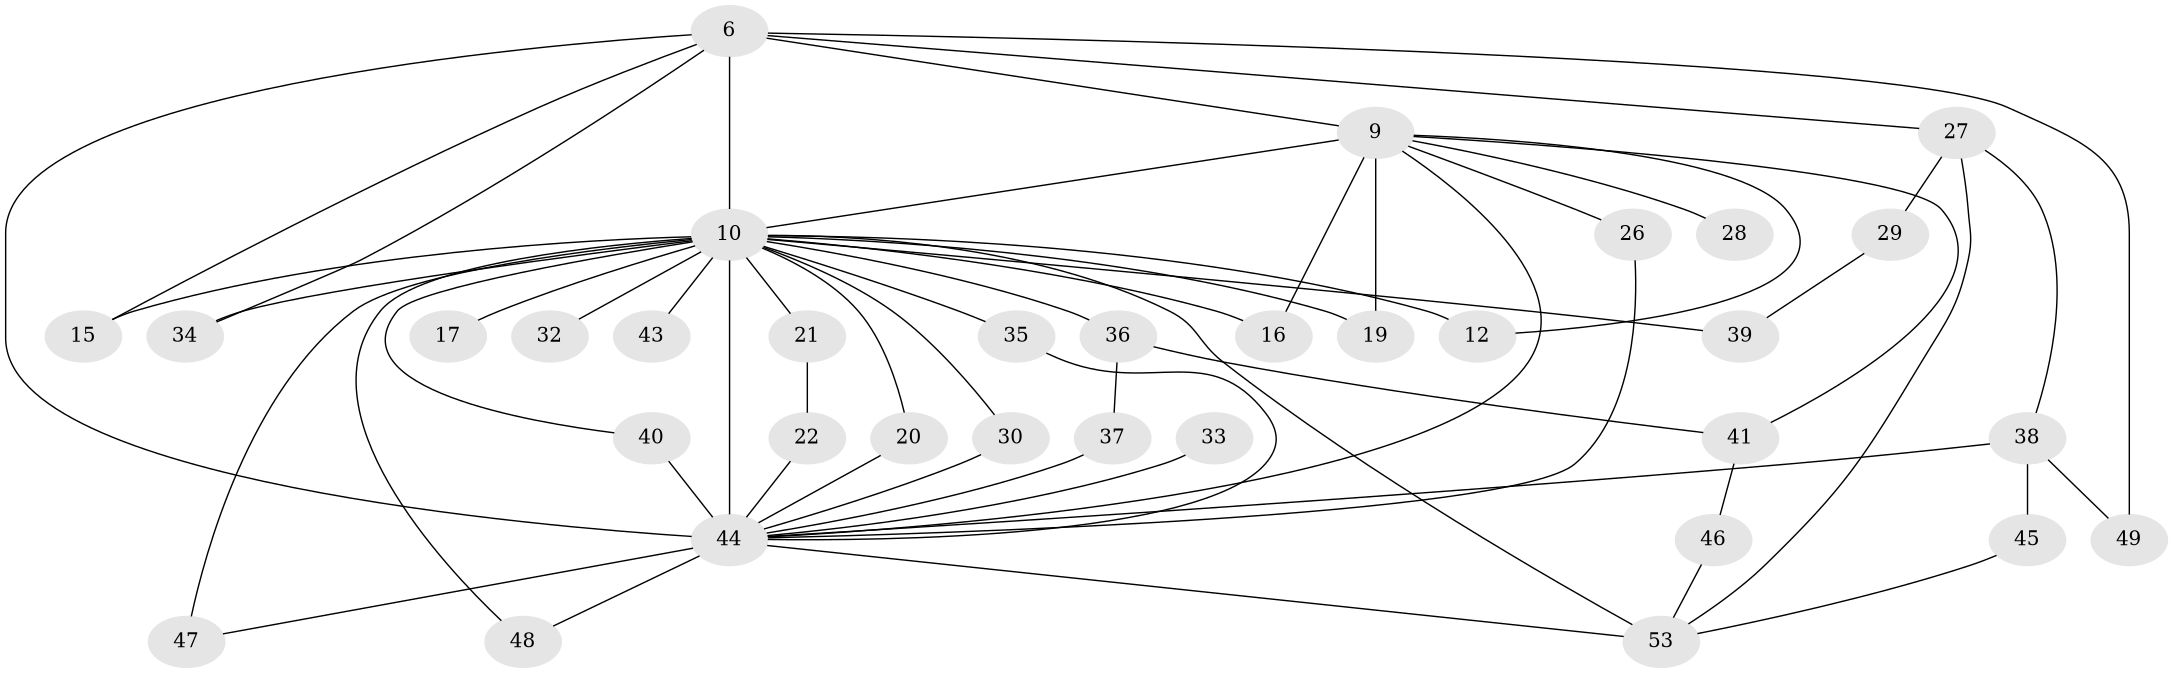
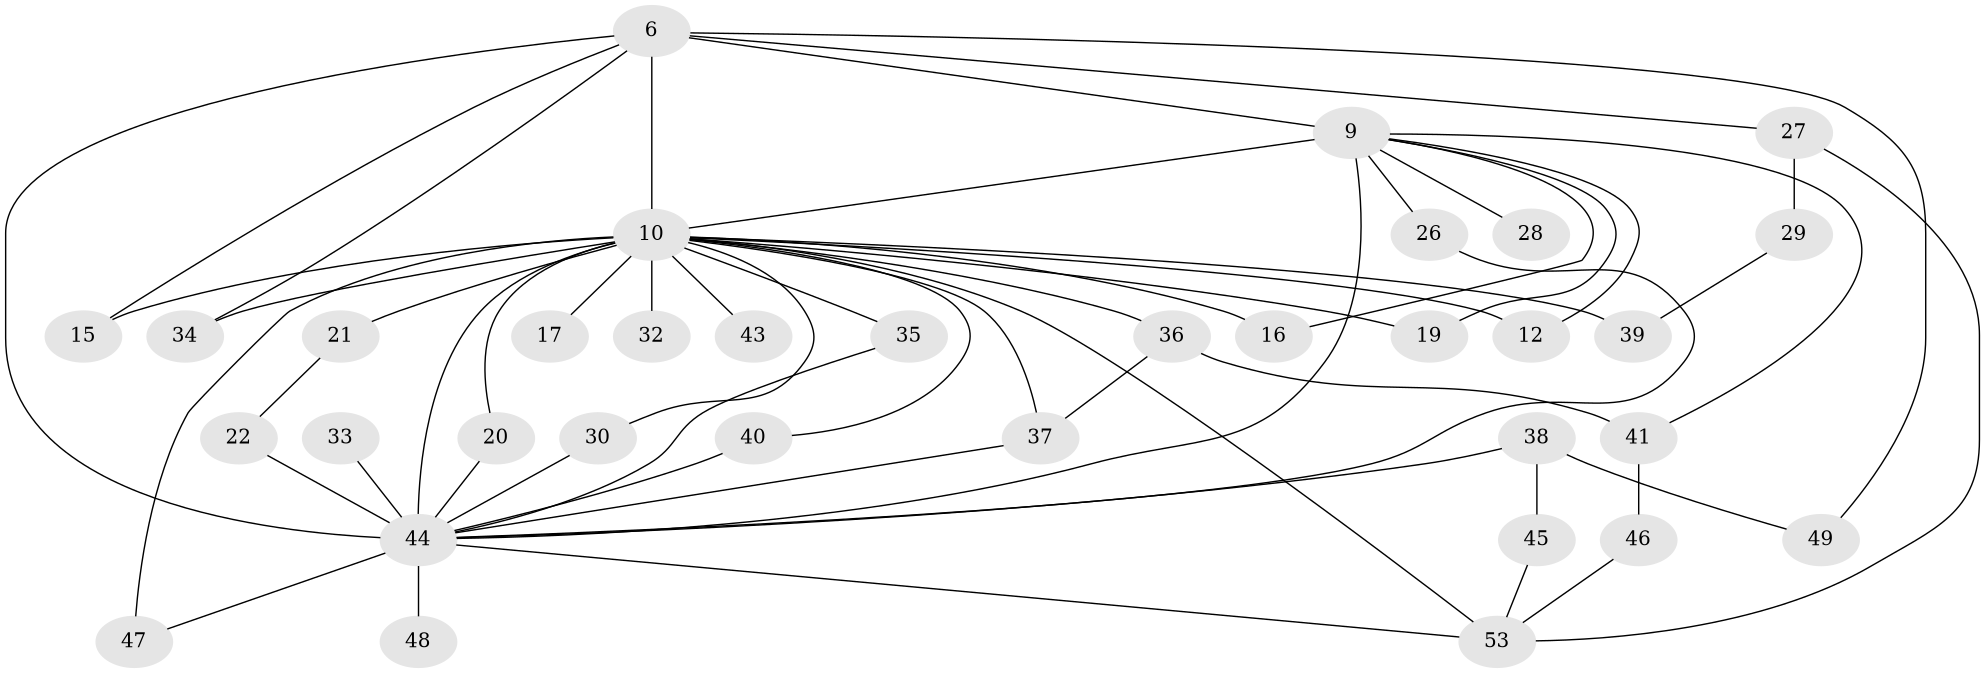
edge "27" -- "38": removed
edge "10" -- "48": now "10" -- "37"
